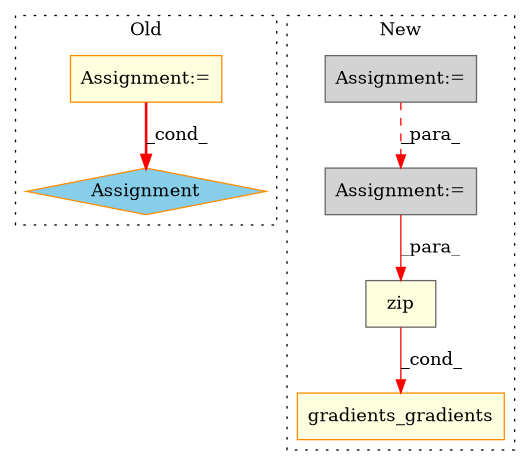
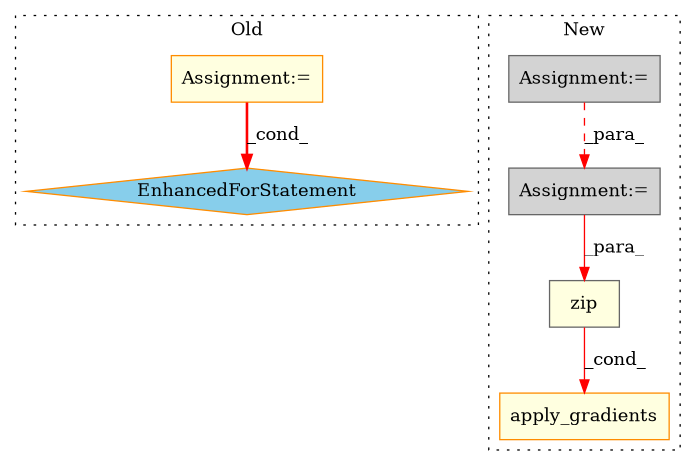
node "Assignment": label "Assignment" -> "EnhancedForStatement"
node "gradients_gradients": label "gradients_gradients" -> "apply_gradients"
